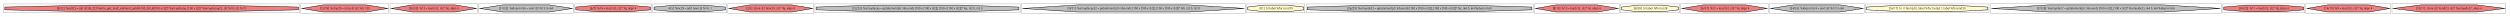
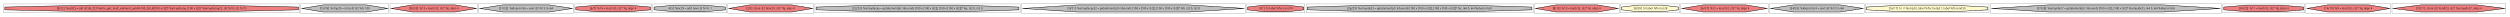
node "[15/18]  %cmp20 = icmp slt i32 %9, 100": fillcolor lightcoral -> grey
node "[0/1]  br label %for.cond19": fillcolor lemonchiffon -> lightcoral
